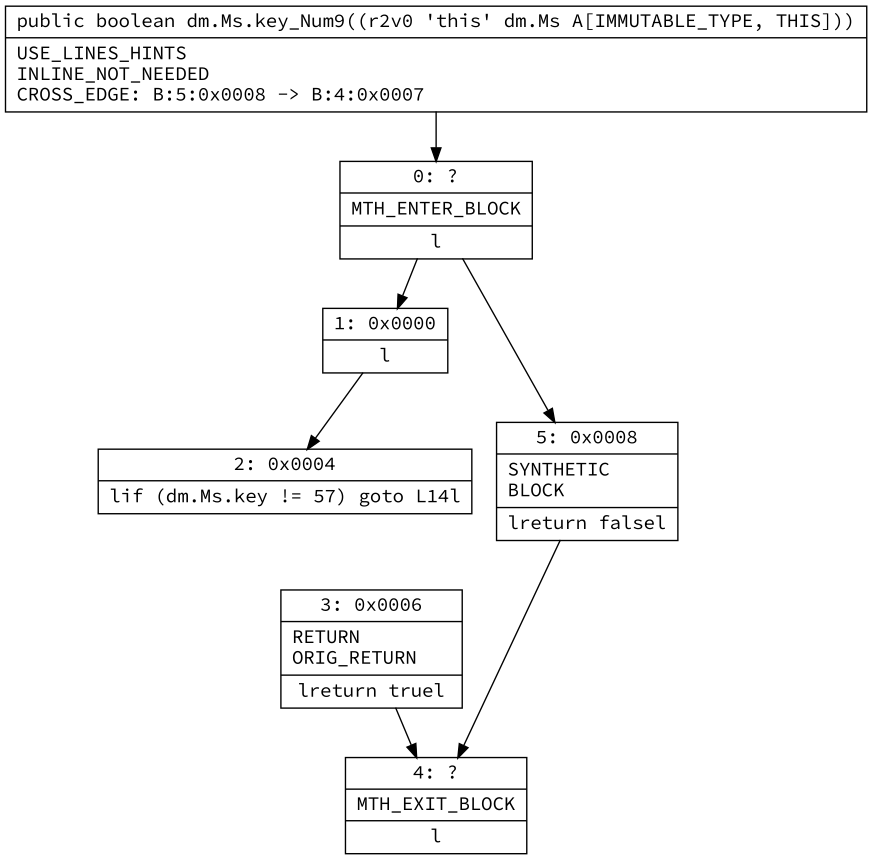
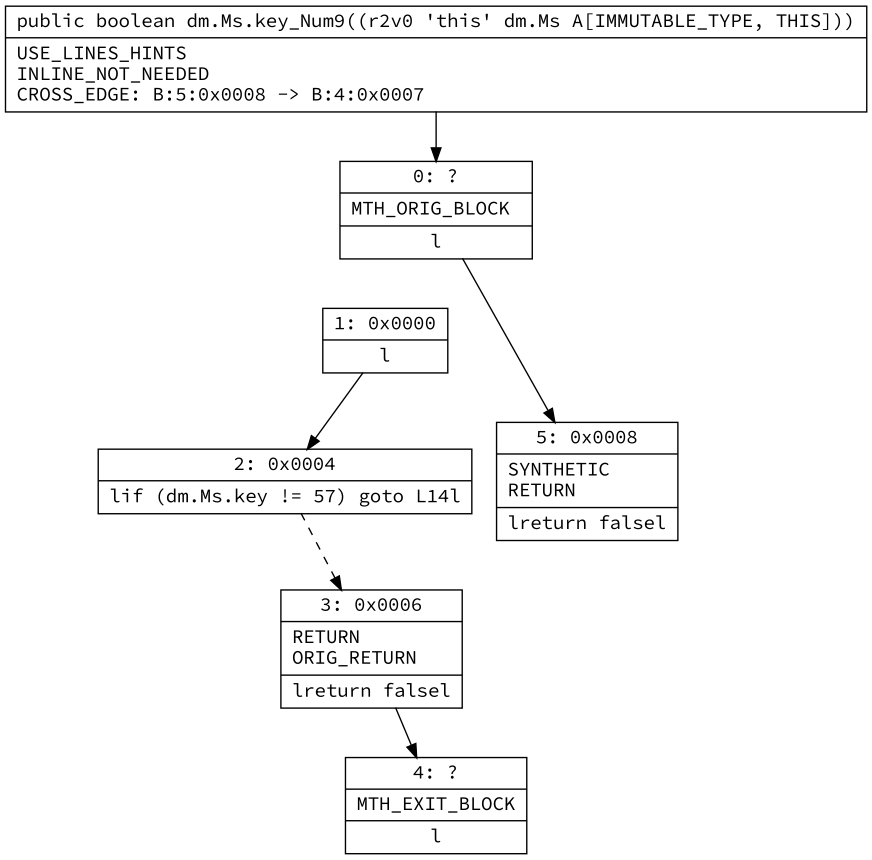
node "0: ?": text "MTH_ENTER_BLOCK" -> "MTH_ORIG_BLOCK"
edge "0: ?" -> "1: 0x0000": removed
node "5: 0x0008": text "BLOCK" -> "RETURN"
edge "2: 0x0004" -> "3: 0x0006": added
edge "5: 0x0008" -> "4: ?": removed
node "3: 0x0006": text "lreturn truel" -> "lreturn falsel"
